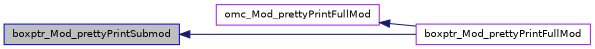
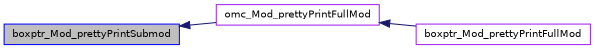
edge "boxptr_Mod_prettyPrintFullMod" -> "boxptr_Mod_prettyPrintSubmod": now "omc_Mod_prettyPrintFullMod" -> "boxptr_Mod_prettyPrintSubmod"
